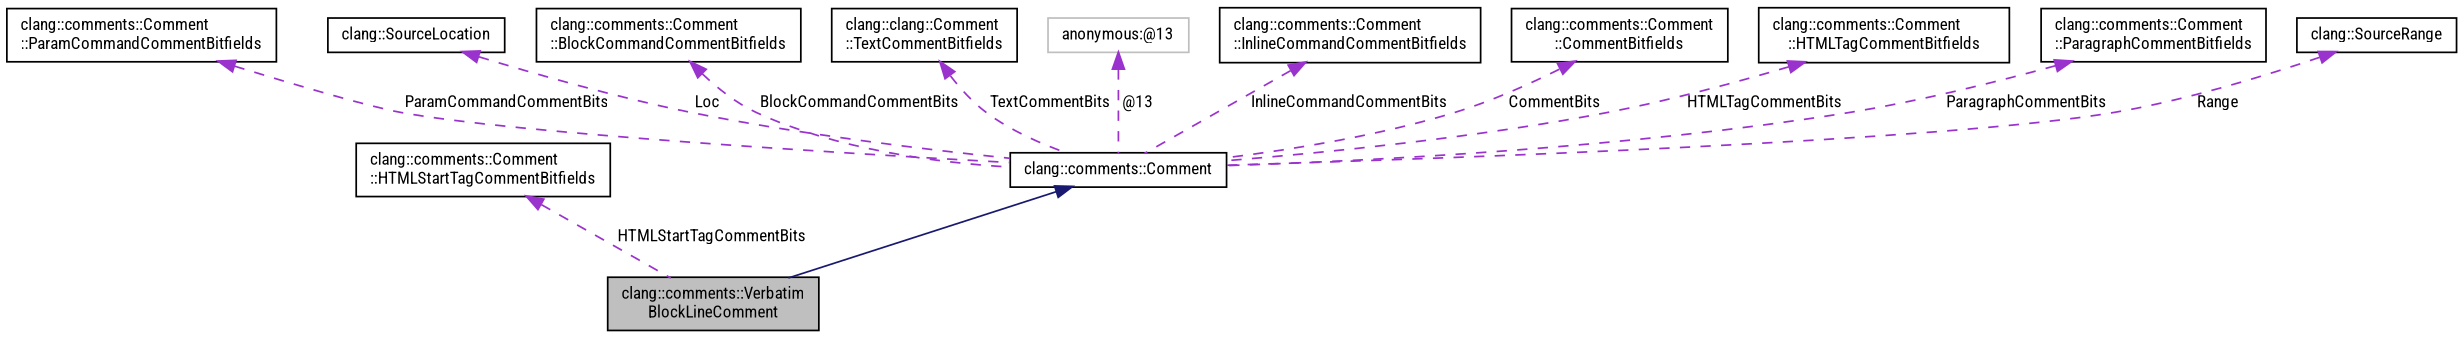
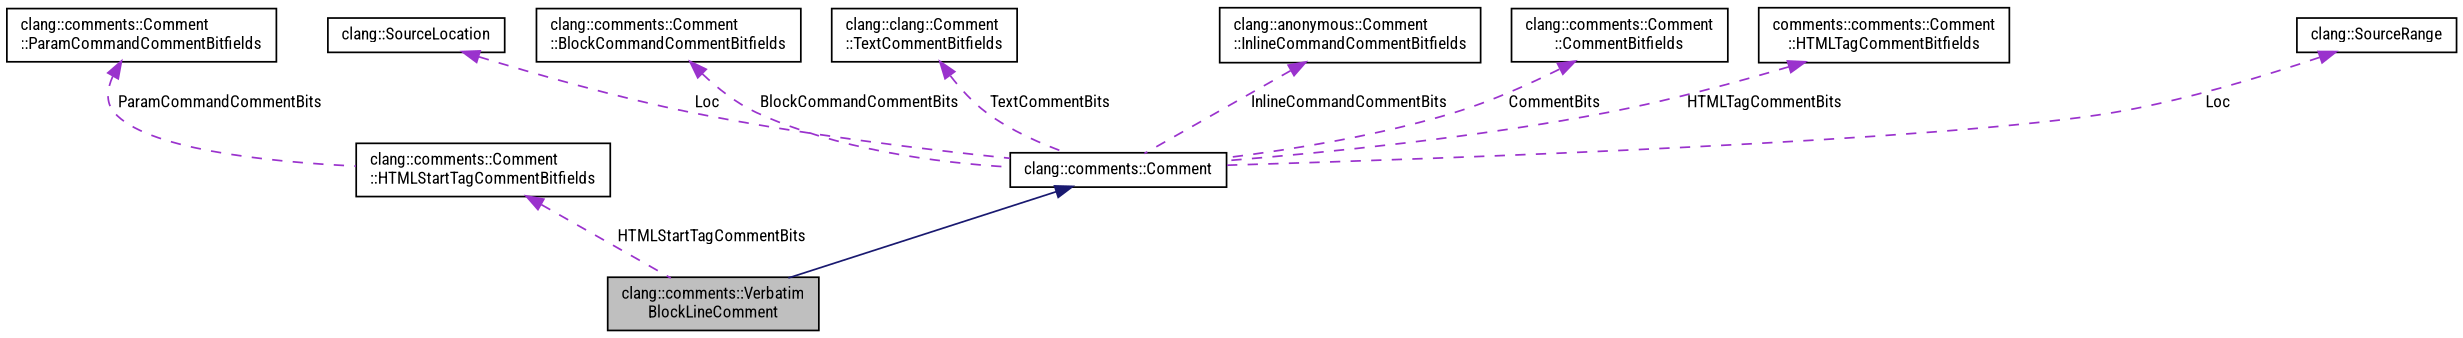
node "anonymous:@13": removed
node "clang::comments::Comment ::InlineCommandCommentBitfields": label "clang::comments::Comment ::InlineCommandCommentBitfields" -> "clang::anonymous::Comment ::InlineCommandCommentBitfields"
node "clang::comments::Comment ::HTMLTagCommentBitfields": label "clang::comments::Comment ::HTMLTagCommentBitfields" -> "comments::comments::Comment ::HTMLTagCommentBitfields"
node "clang::comments::Comment ::ParagraphCommentBitfields": removed
edge "clang::comments::Comment" -> "clang::SourceRange": label " Range" -> " Loc"
edge "clang::comments::Comment" -> "clang::comments::Comment ::ParamCommandCommentBitfields": now "clang::comments::Comment ::HTMLStartTagCommentBitfields" -> "clang::comments::Comment ::ParamCommandCommentBitfields"
